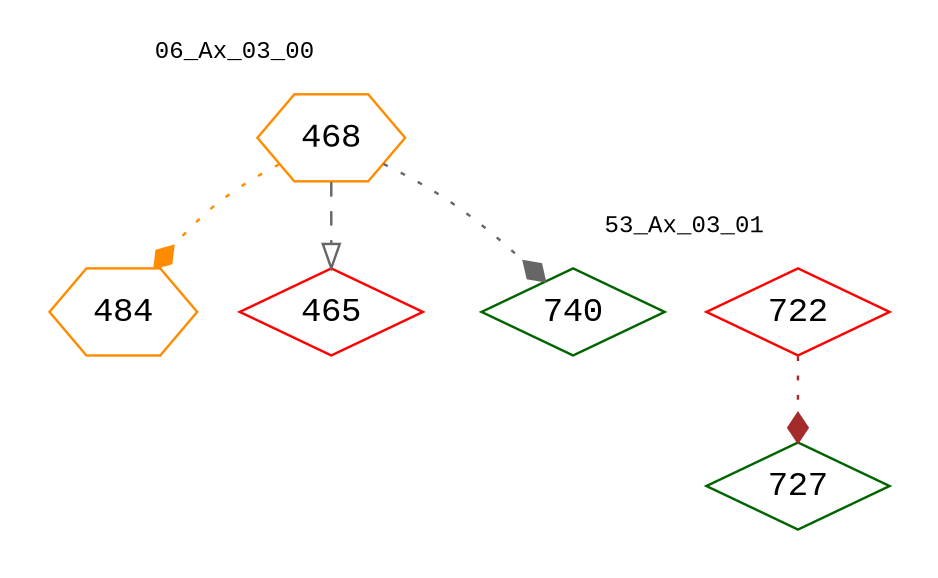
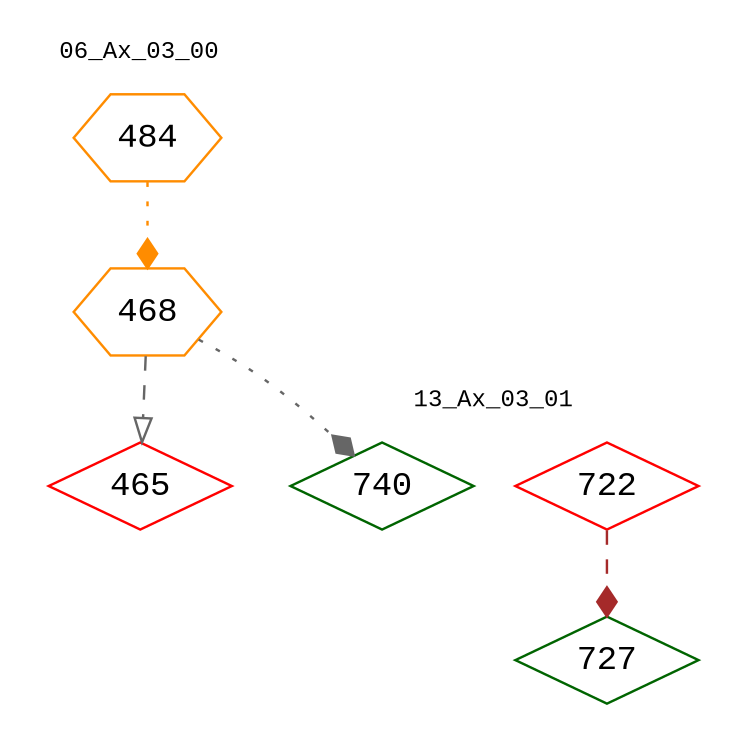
edge "468" -> "484": reversed
cluster "53_Ax_03_01": label "53_Ax_03_01" -> "13_Ax_03_01"
edge "722" -> "727": style dotted -> dashed
